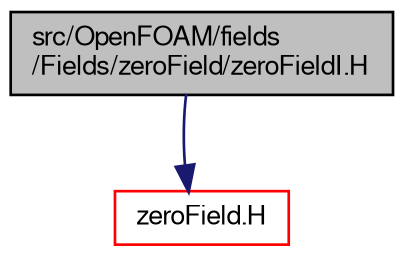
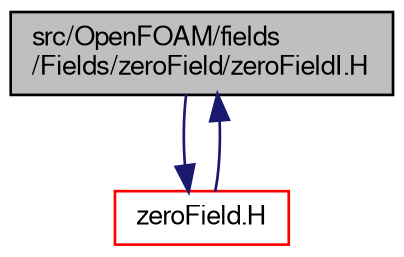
edge "zeroField.H" -> "src/OpenFOAM/fields /Fields/zeroField/zeroFieldI.H": added
